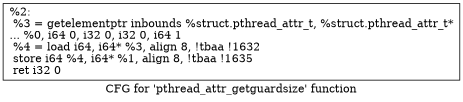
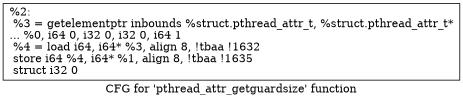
node "%2:": text "ret i32 0" -> "struct i32 0"
